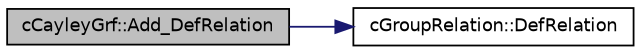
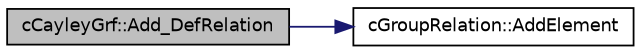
node "cGroupRelation::DefRelation": label "cGroupRelation::DefRelation" -> "cGroupRelation::AddElement"
